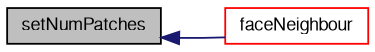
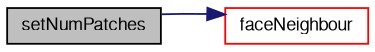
edge "faceNeighbour" -> "setNumPatches": reversed
